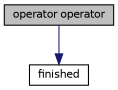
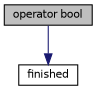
node "operator operator": label "operator operator" -> "operator bool"
